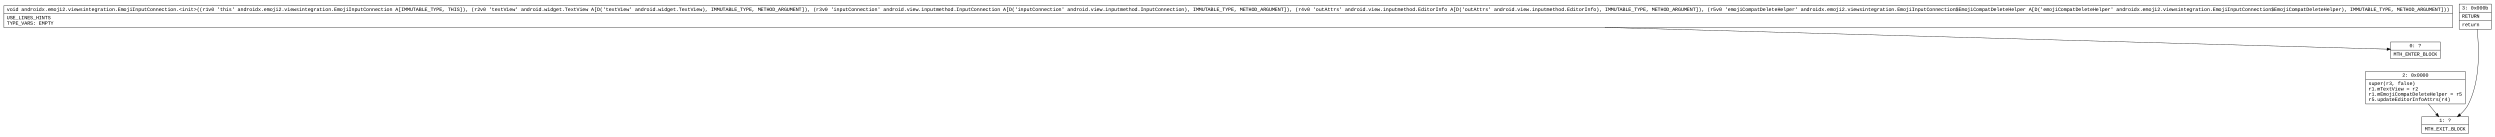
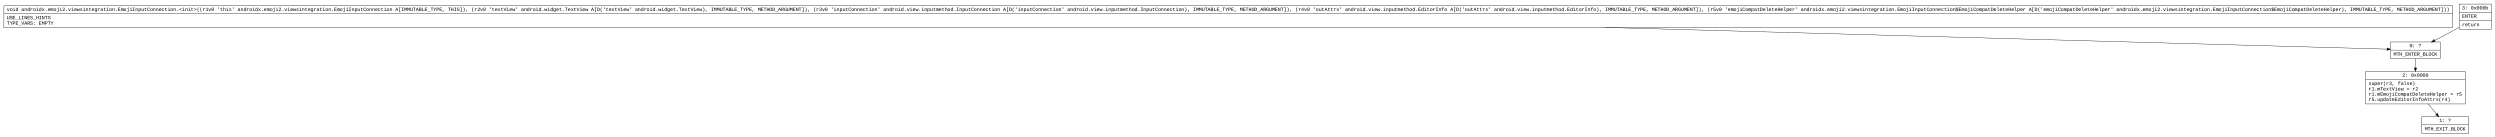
node "3: 0x000b": text "RETURN" -> "ENTER"
edge "0: ?" -> "2: 0x0000": added
edge "3: 0x000b" -> "1: ?": now "3: 0x000b" -> "0: ?"
